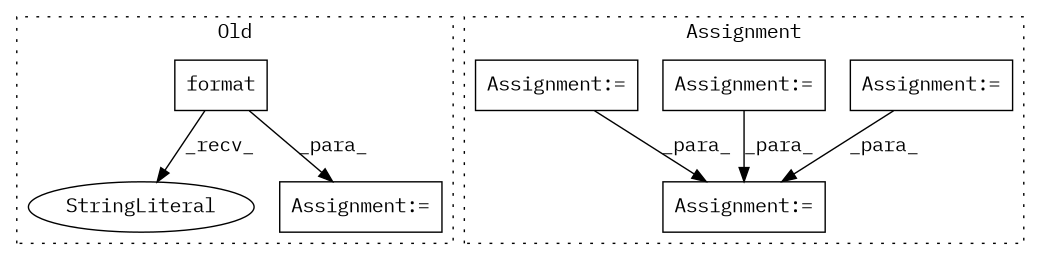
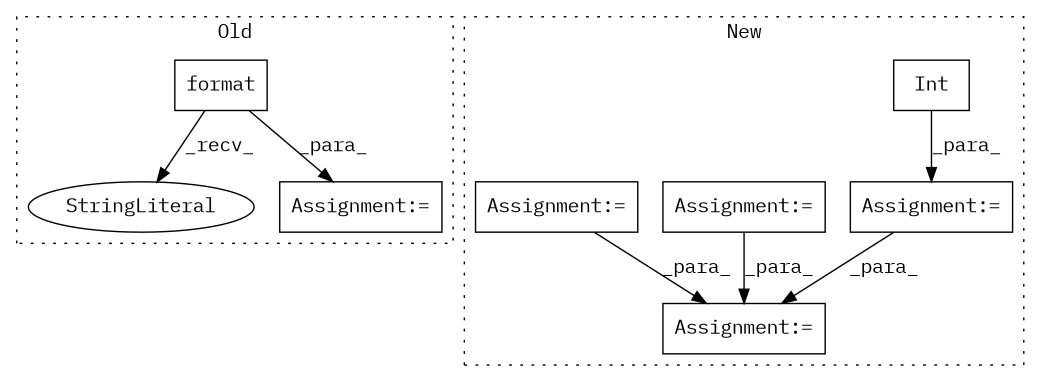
cluster "Assignment": label "Assignment" -> "New"
node "Int": added
